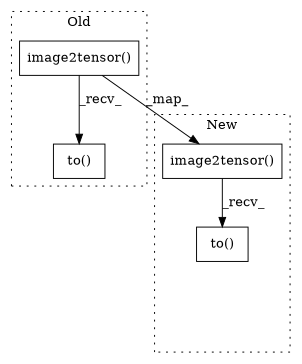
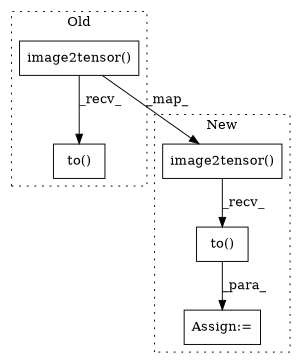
node "Assign:=": added
